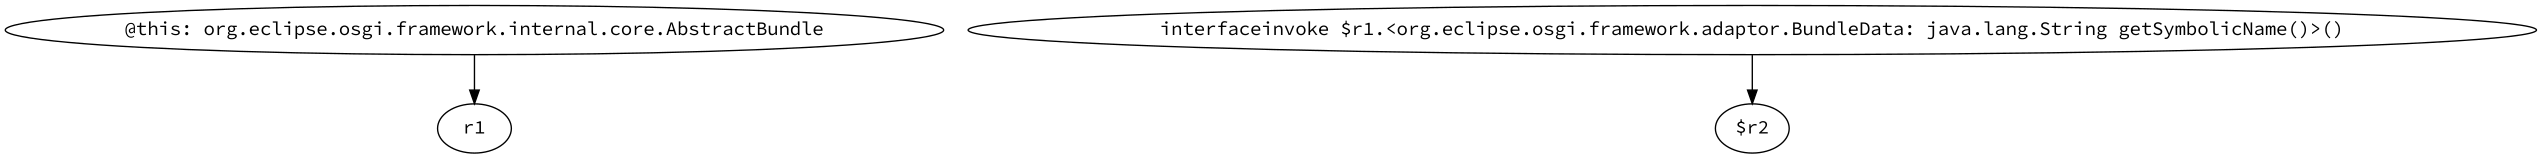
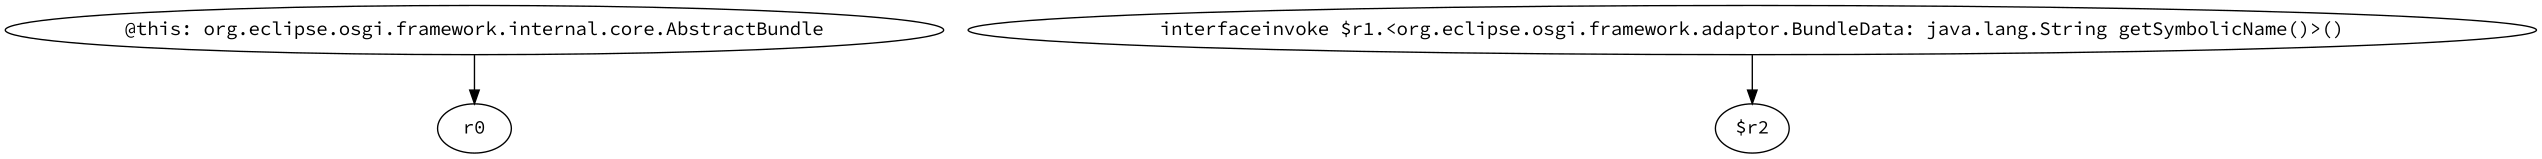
node "r1": label "r1" -> "r0"
